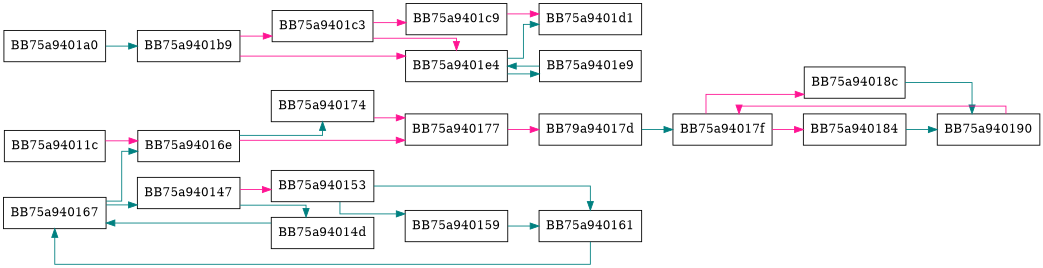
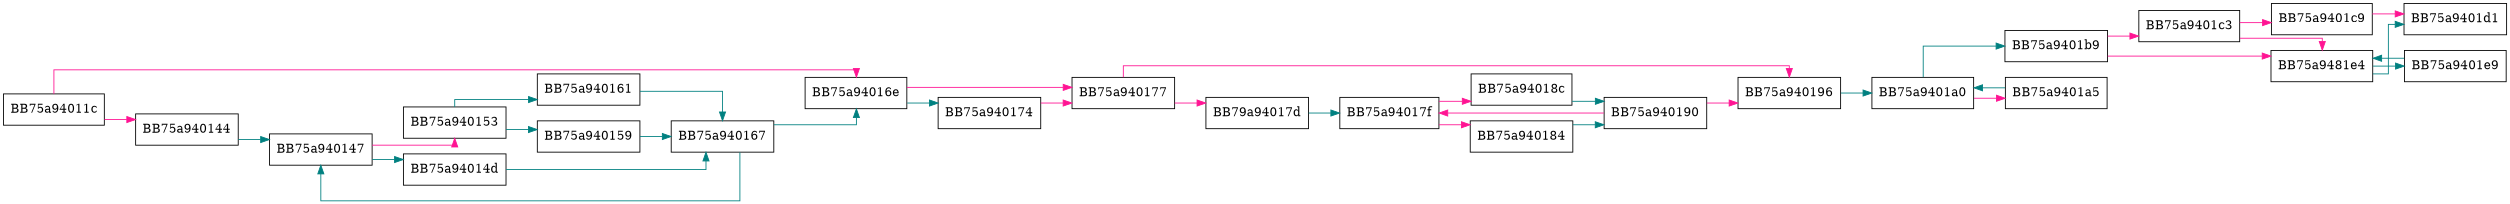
node "BB75a9401e4": label "BB75a9401e4" -> "BB75a9481e4"
node "BB75a940196": added
node "BB75a9401a5": added
node "BB75a940144": added
edge "BB75a940159" -> "BB75a940161": now "BB75a940159" -> "BB75a940167"
